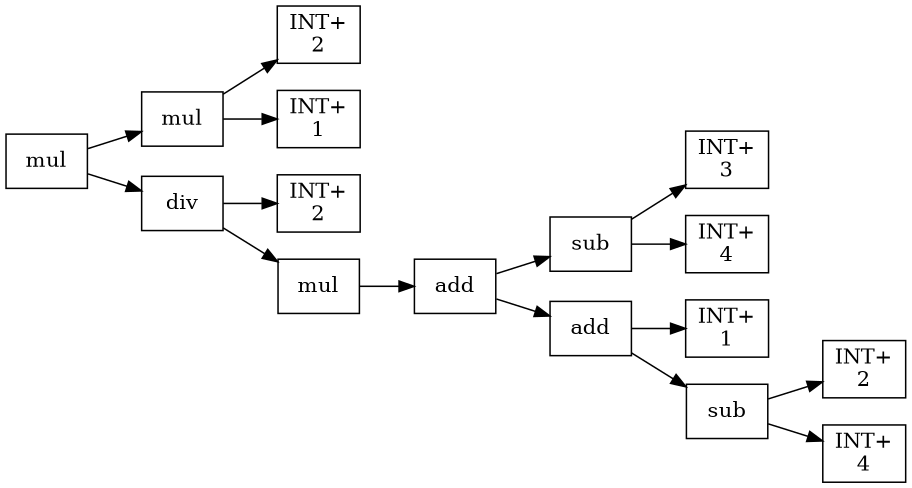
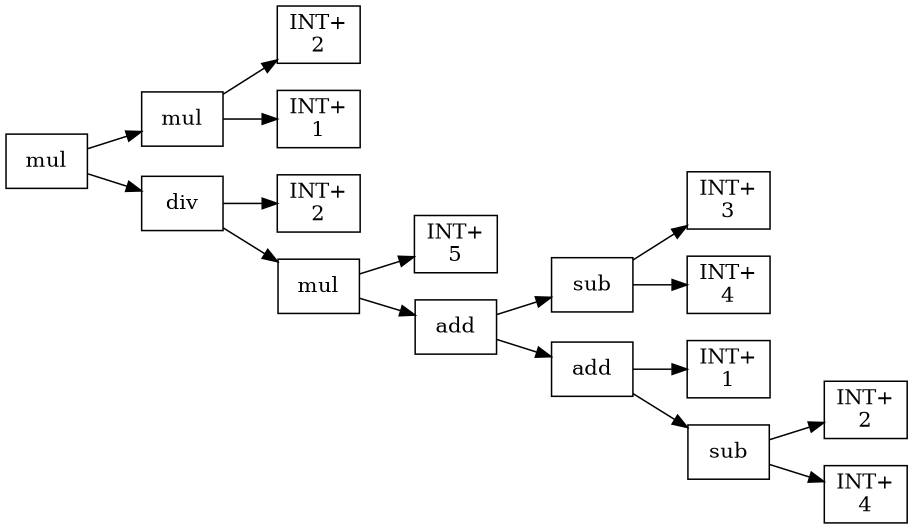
node "INT+ 5": added
